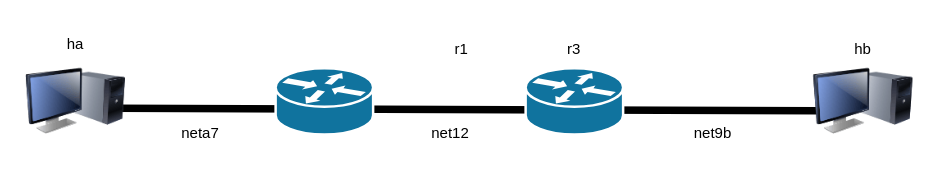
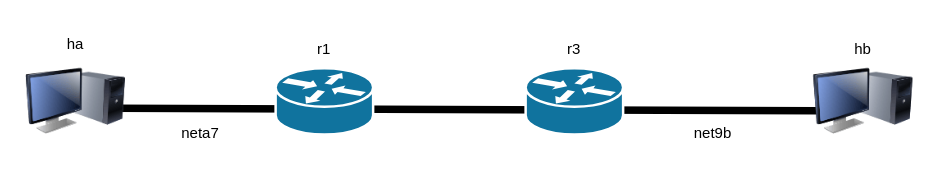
node "r1": moved (462, 49) -> (324, 49)
node "net12": removed
